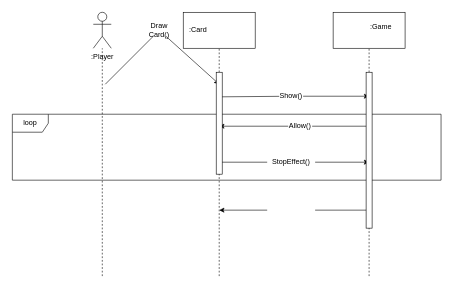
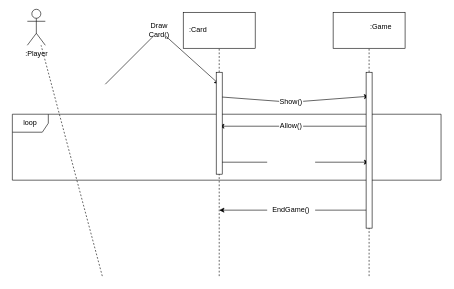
node ":Player": moved (102, 30) -> (36, 27)
node "Show()": moved (291, 96) -> (291, 102)
node "Allow()": moved (300, 126) -> (291, 126)
node "StopEffect()": removed
node "EndGame()": added
